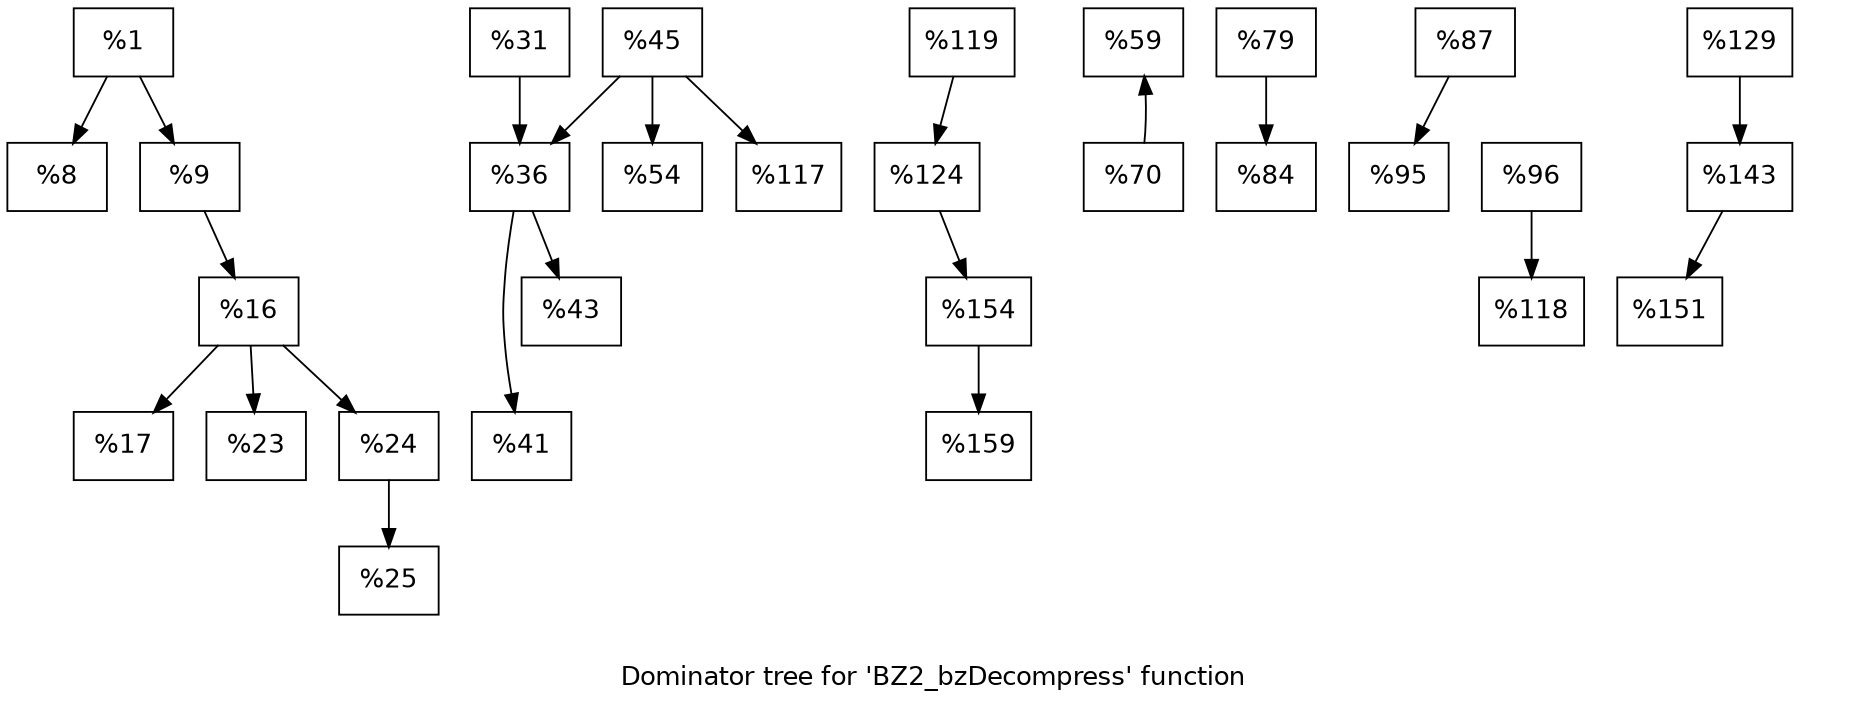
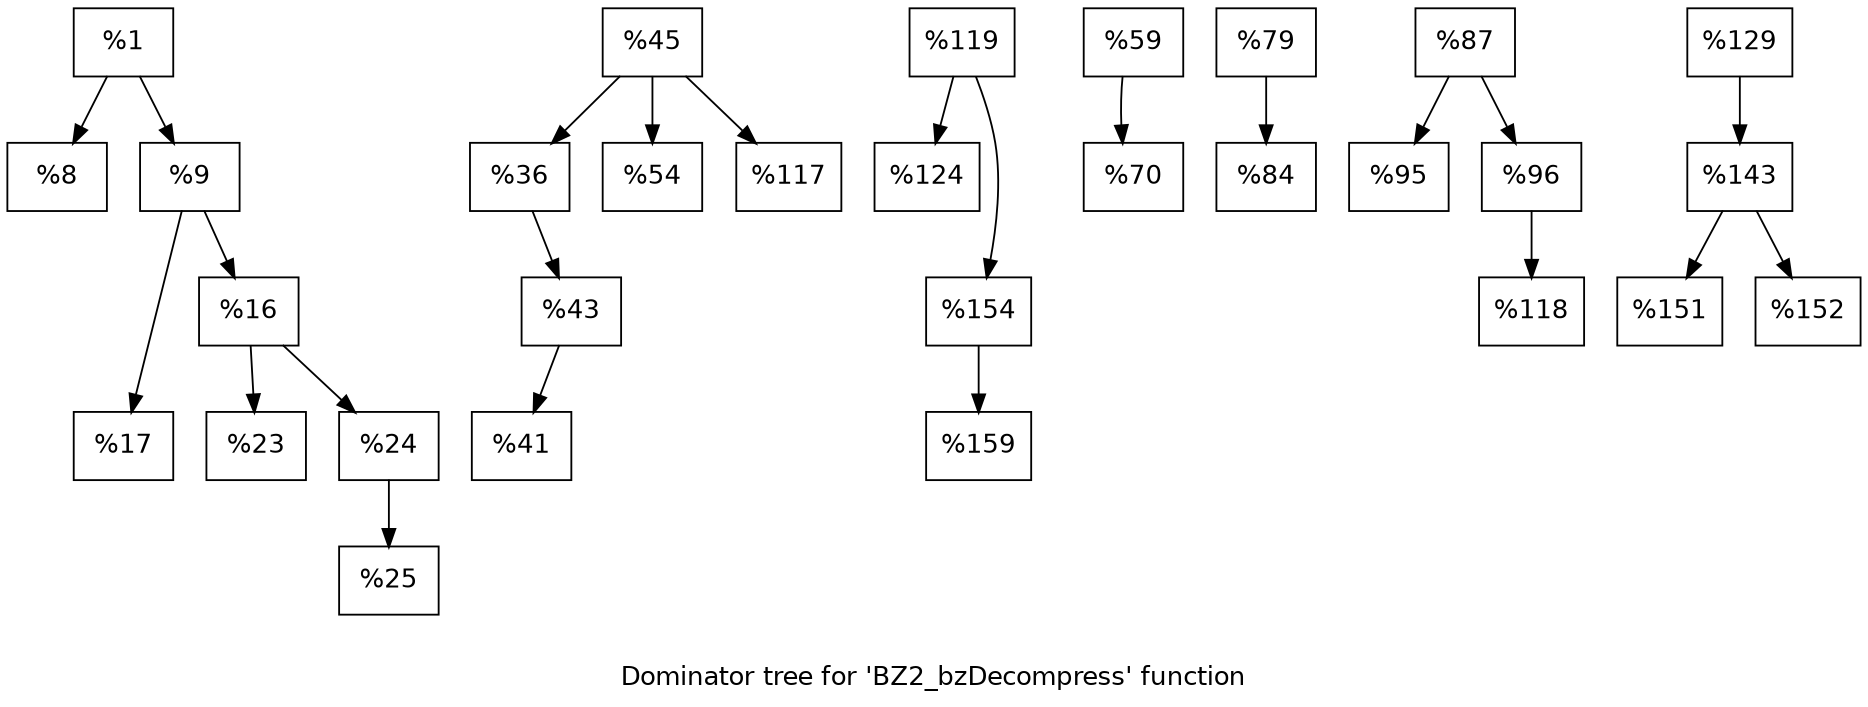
node "%31": removed
edge "%87" -> "%96": added
edge "%70" -> "%59": reversed
edge "%124" -> "%154": now "%119" -> "%154"
edge "%36" -> "%41": now "%43" -> "%41"
node "%152": added
edge "%16" -> "%17": now "%9" -> "%17"
